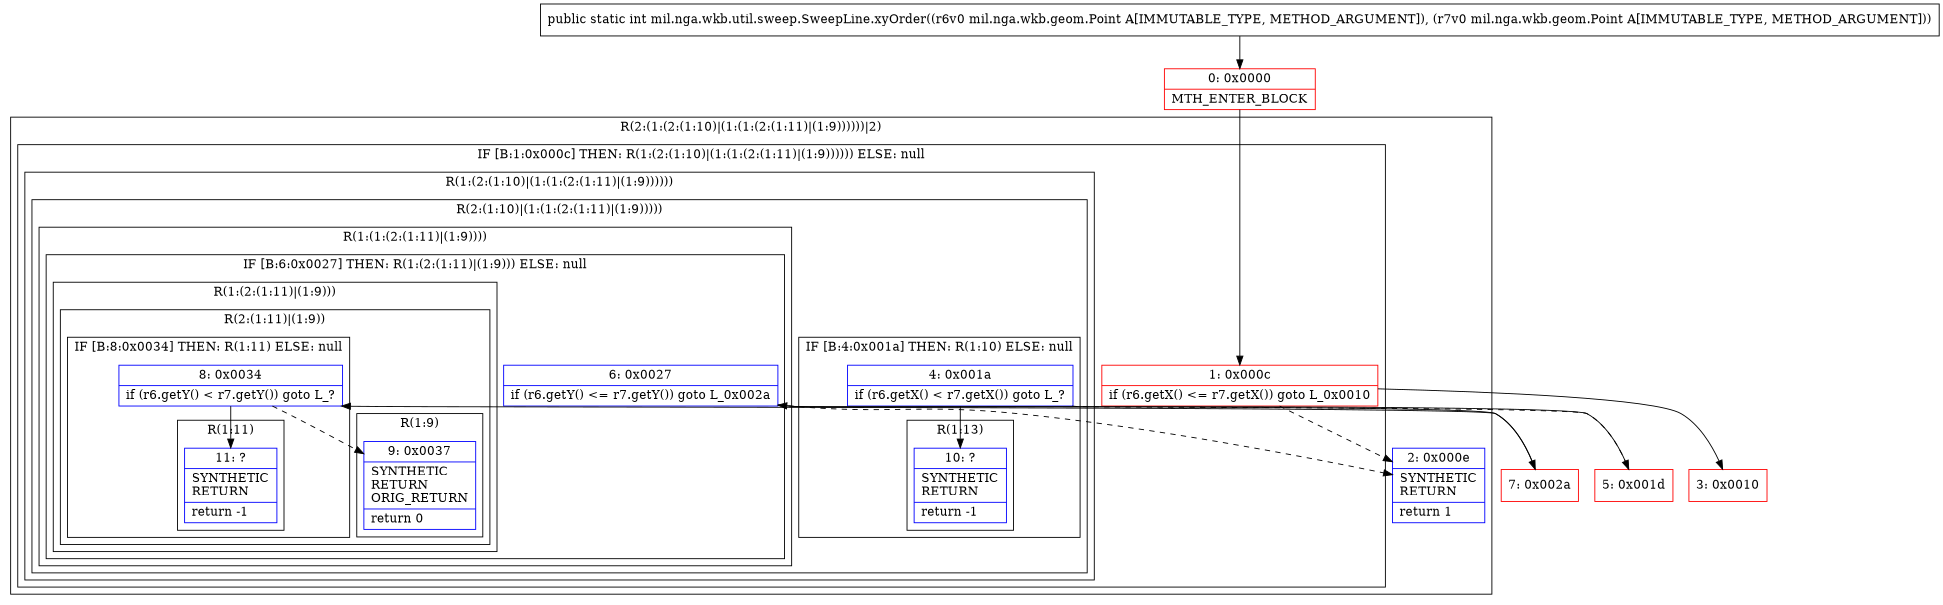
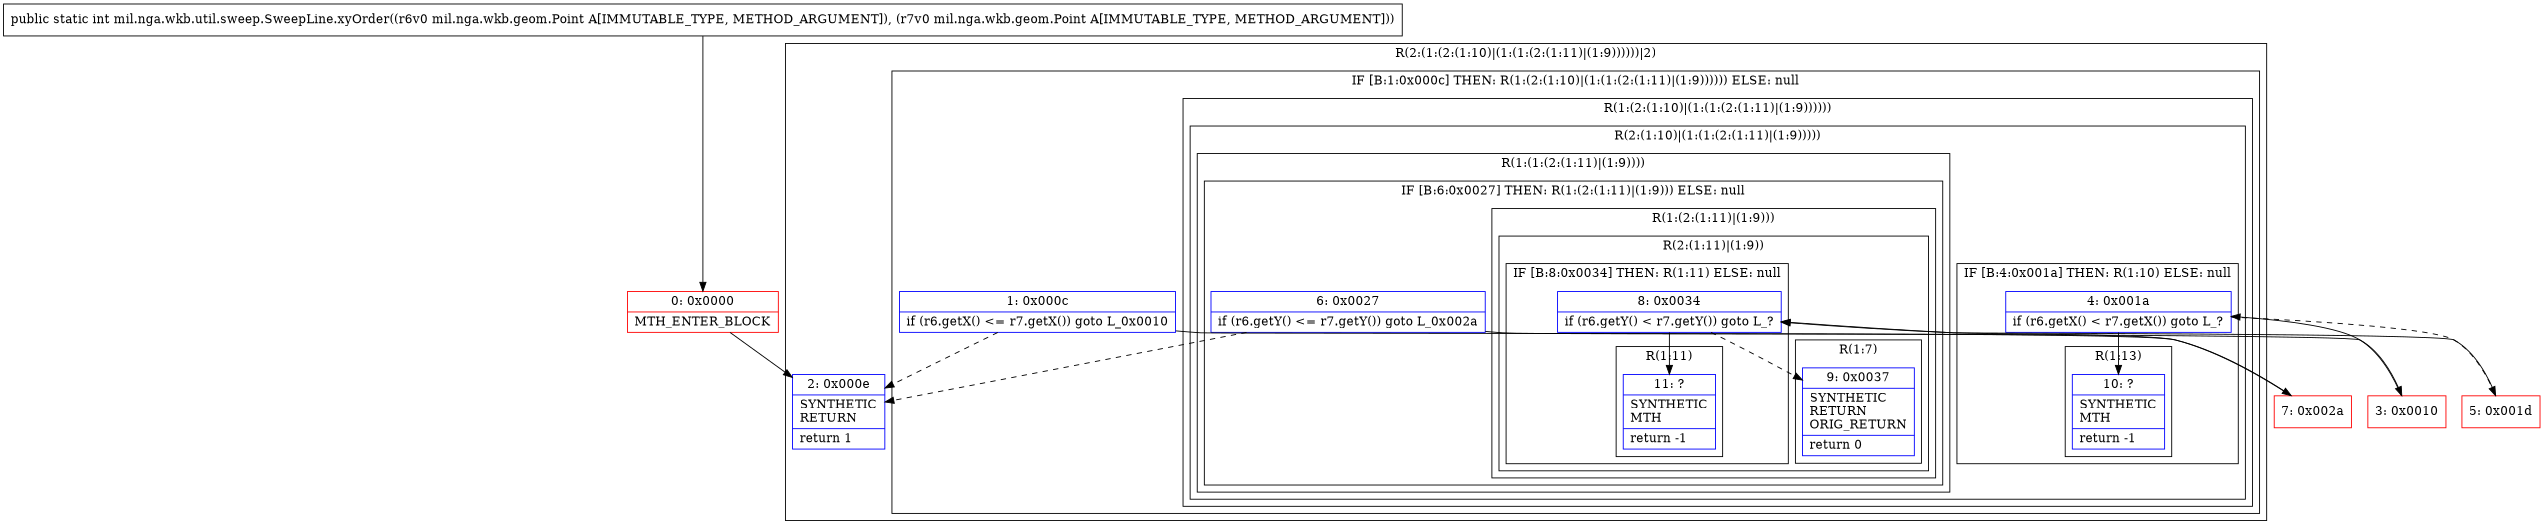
edge "0: 0x0000" -> "1: 0x000c": now "0: 0x0000" -> "2: 0x000e"
edge "3: 0x0010" -> "4: 0x001a": added
node "1: 0x000c": color red -> blue
edge "5: 0x001d" -> "6: 0x0027": now "5: 0x001d" -> "8: 0x0034"
cluster "R(1:9)": label "R(1:9)" -> "R(1:7)"
node "11: ?": text "RETURN" -> "MTH"
node "10: ?": text "RETURN" -> "MTH"
